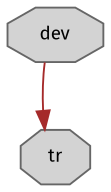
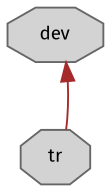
edge "dev" -> "tr": reversed
